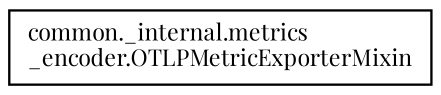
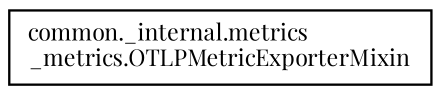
node "common._internal.metrics _encoder.OTLPMetricExporterMixin": label "common._internal.metrics _encoder.OTLPMetricExporterMixin" -> "common._internal.metrics _metrics.OTLPMetricExporterMixin"
